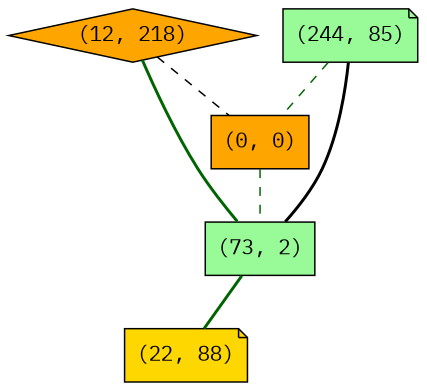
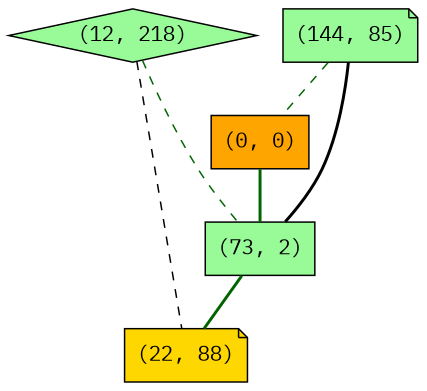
node "(12, 218)": fillcolor orange -> palegreen
node "(244, 85)": label "(244, 85)" -> "(144, 85)"
edge "(12, 218)" -- "(0, 0)": now "(12, 218)" -- "(22, 88)"
edge "(12, 218)" -- "(73, 2)": style bold -> dashed
edge "(0, 0)" -- "(73, 2)": style dashed -> bold
